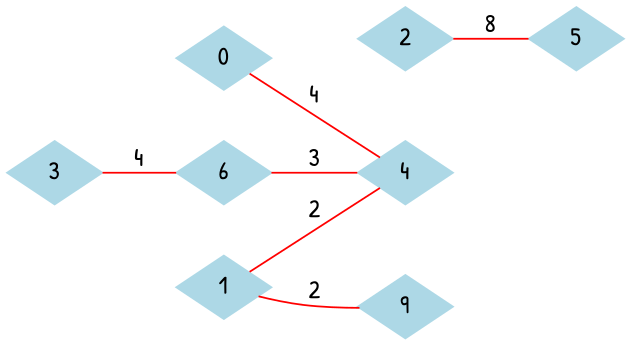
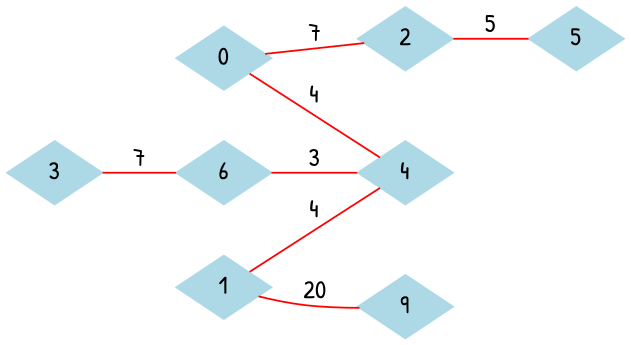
edge "2" -- "5": label "8" -> "5"
edge "2" -- "0": added, label "7"
edge "3" -- "6": label "4" -> "7"
edge "4" -- "1": label "2" -> "4"
edge "1" -- "9": label "2" -> "20"
